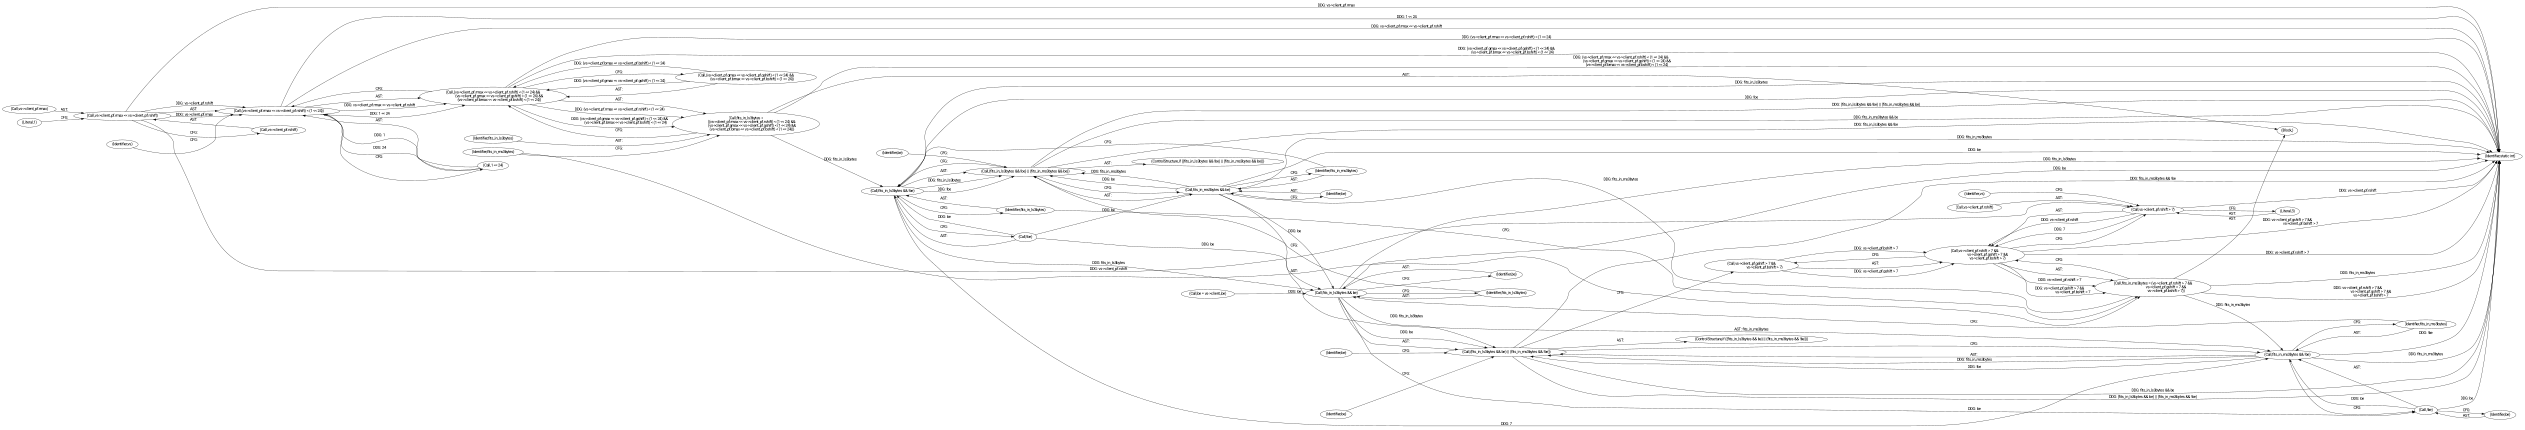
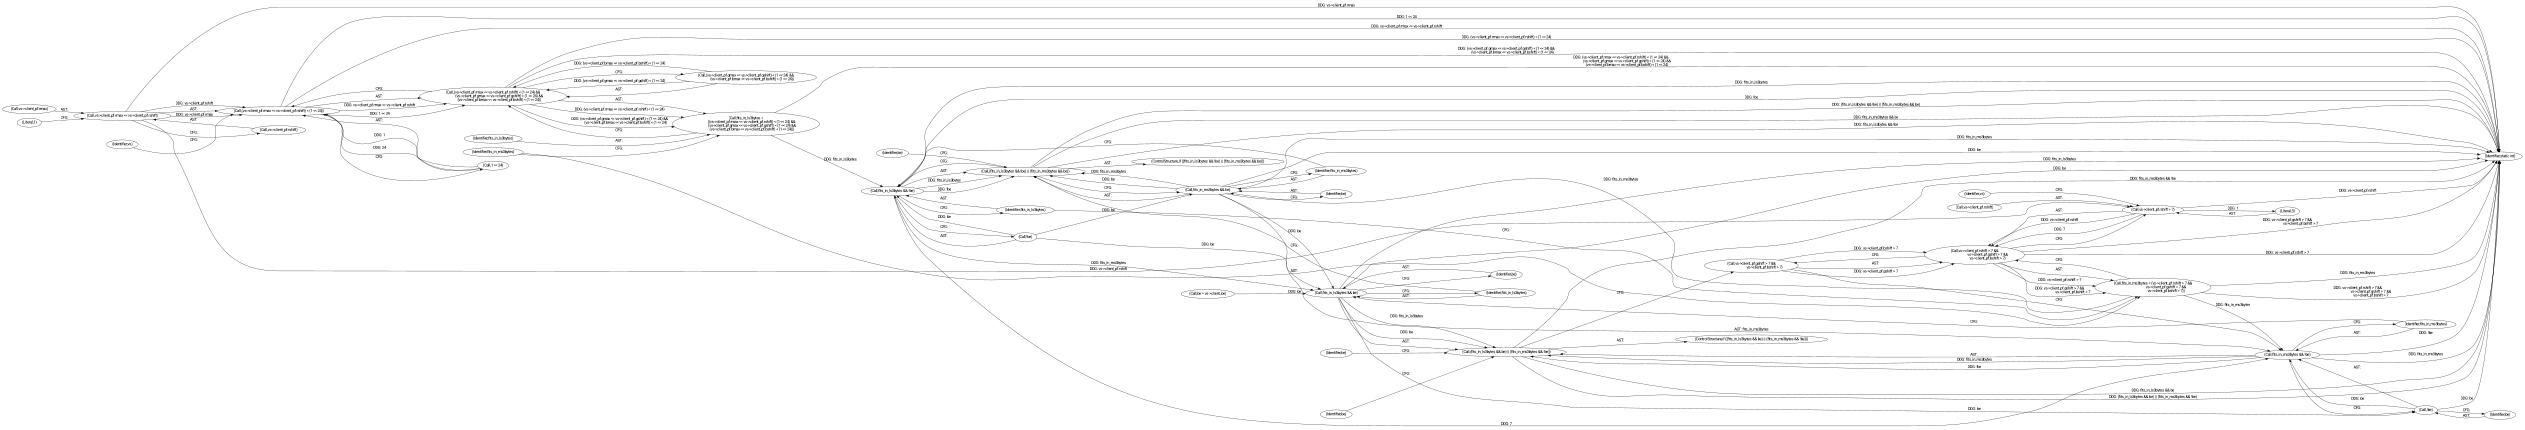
node "(Block,)": removed
edge "(Call,vs->client_pf.rshift > 7)" -> "(Literal,3)": label "CFG: " -> "DDG: 1"
edge "(Call,fits_in_ls3bytes && !be)" -> "(Call,fits_in_ls3bytes && be)": label "DDG: fits_in_ls3bytes" -> "DDG: fits_in_ms3bytes"
edge "(Call,(fits_in_ls3bytes && be) || (fits_in_ms3bytes && !be))" -> "(Call,fits_in_ms3bytes && !be)": now "(Call,vs->client_pf.gshift > 7 && vs->client_pf.bshift > 7)" -> "(Call,fits_in_ms3bytes && !be)"
